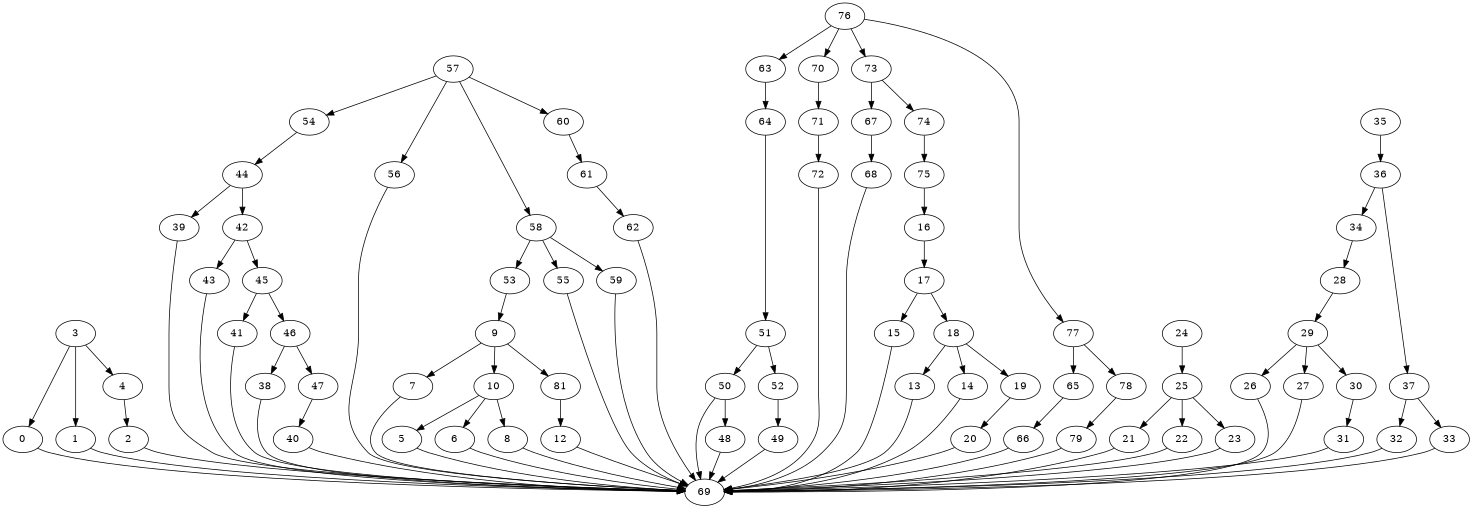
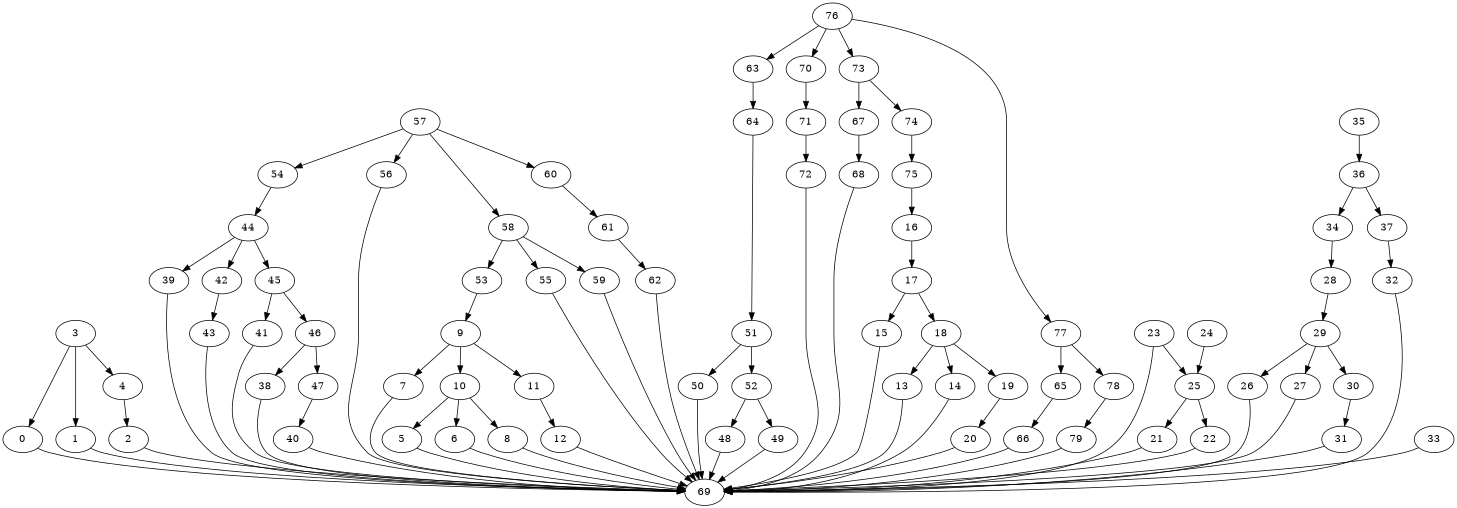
edge "42" -> "45": now "44" -> "45"
node "81": label "81" -> "11"
edge "50" -> "48": now "52" -> "48"
edge "25" -> "23": reversed
edge "37" -> "33": removed
